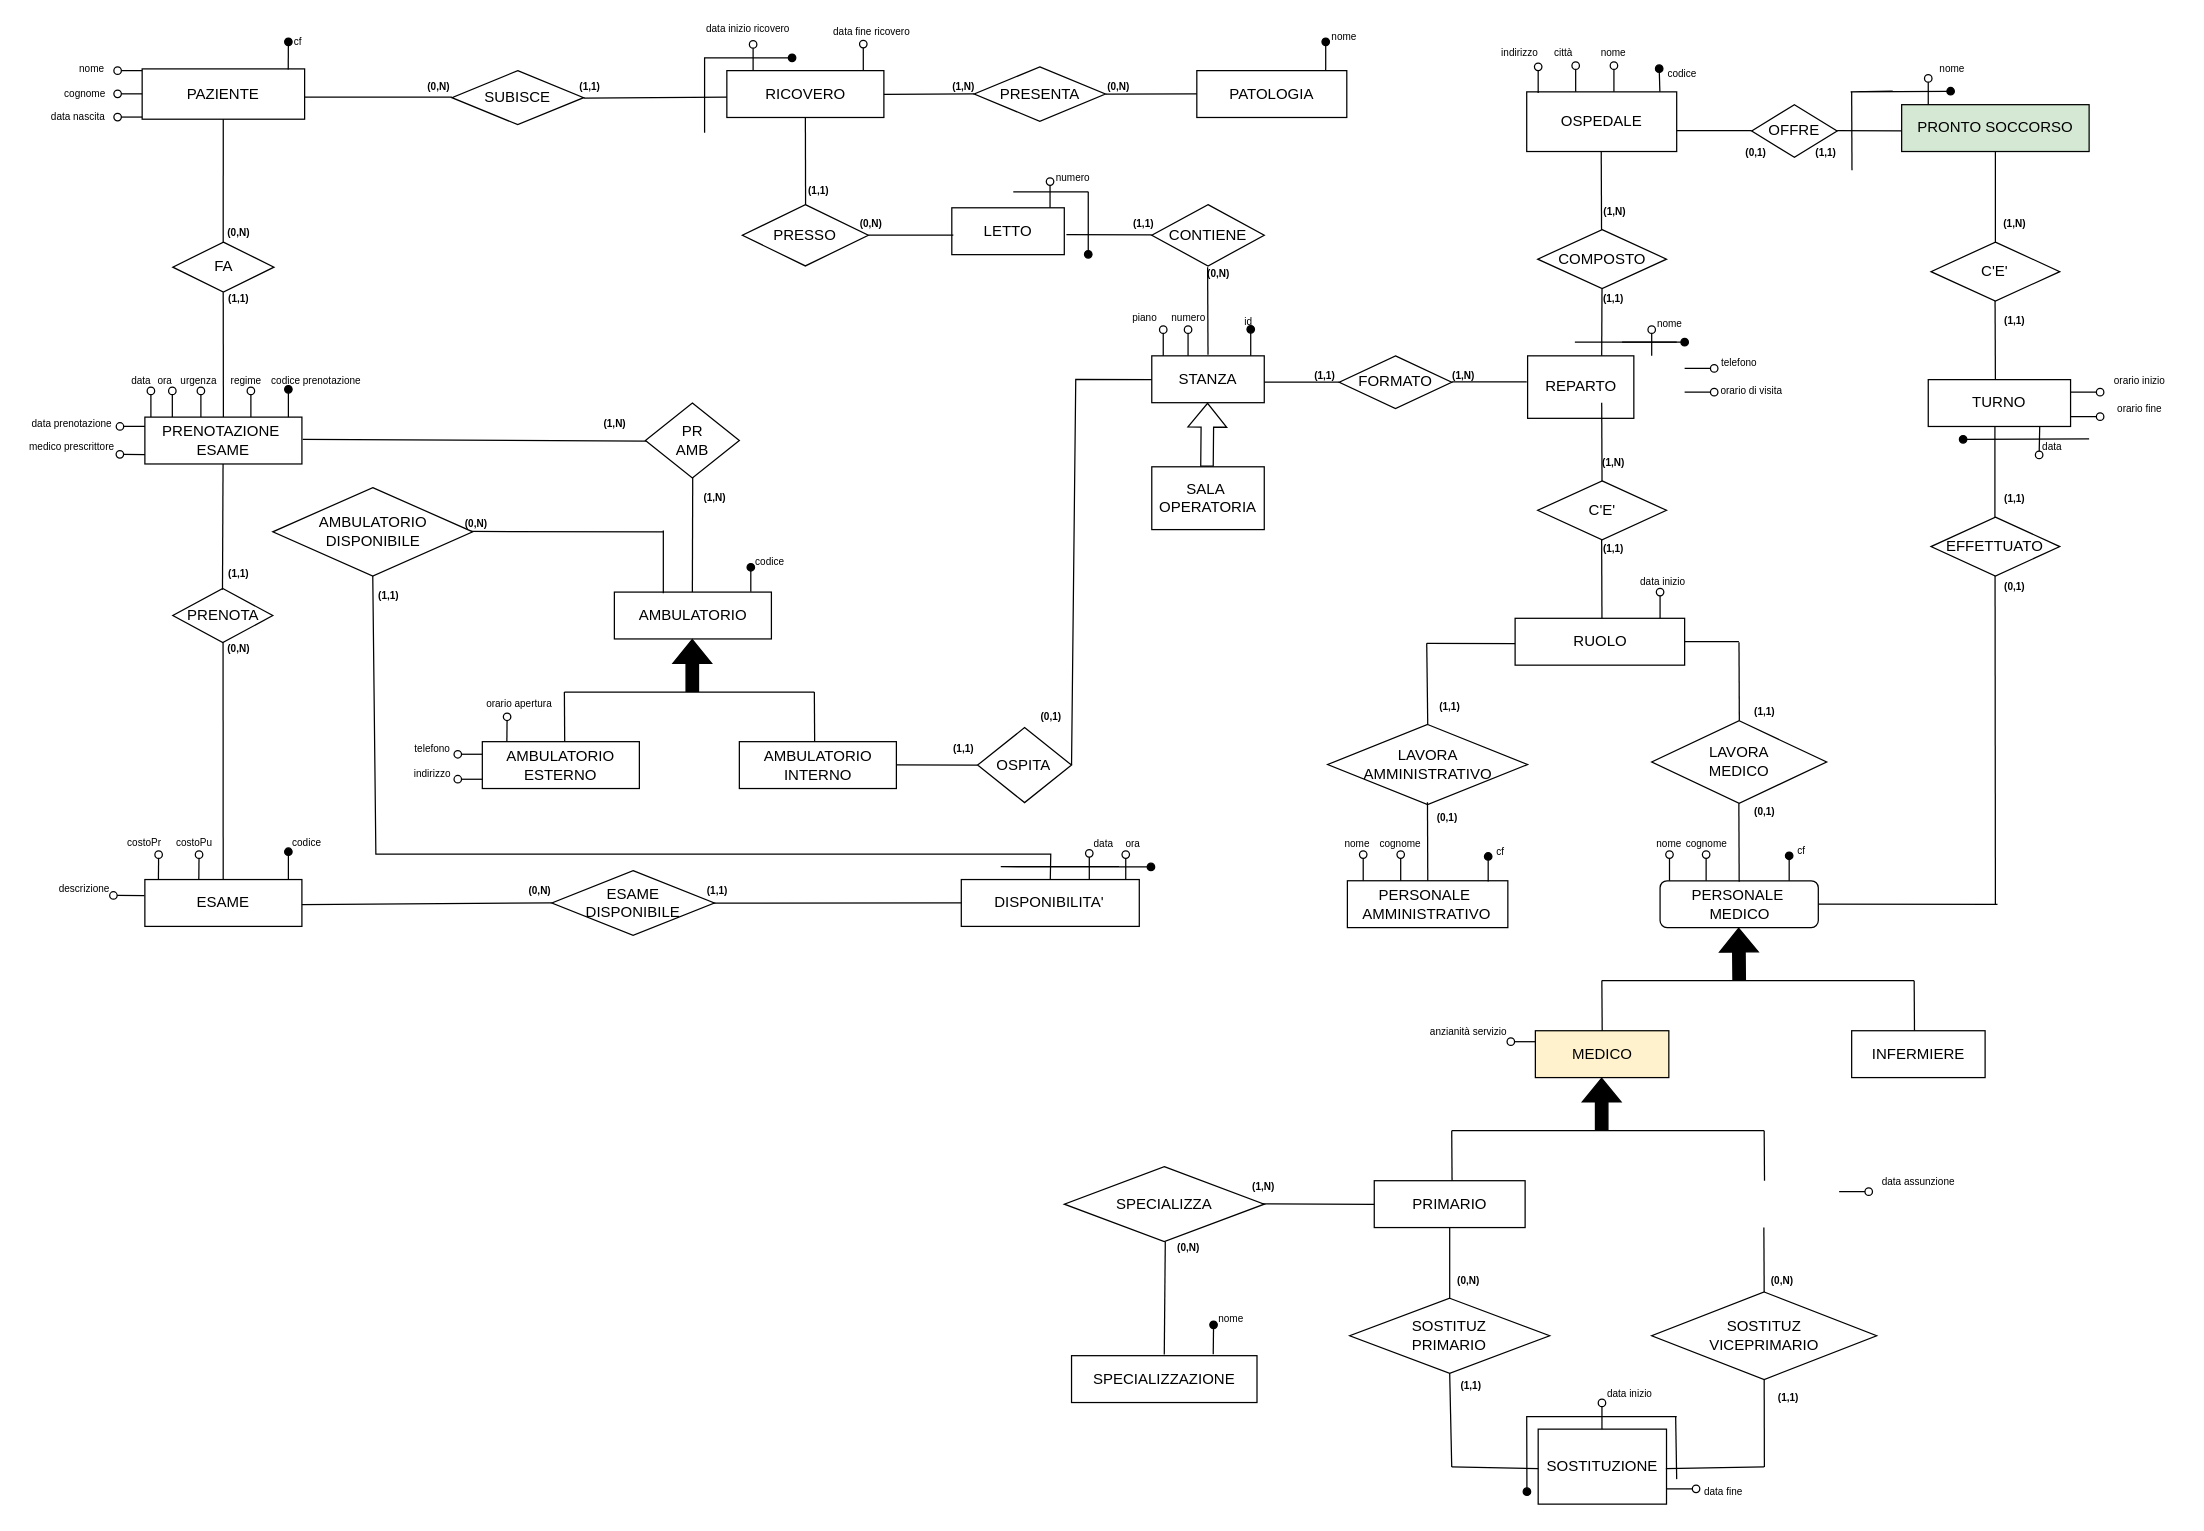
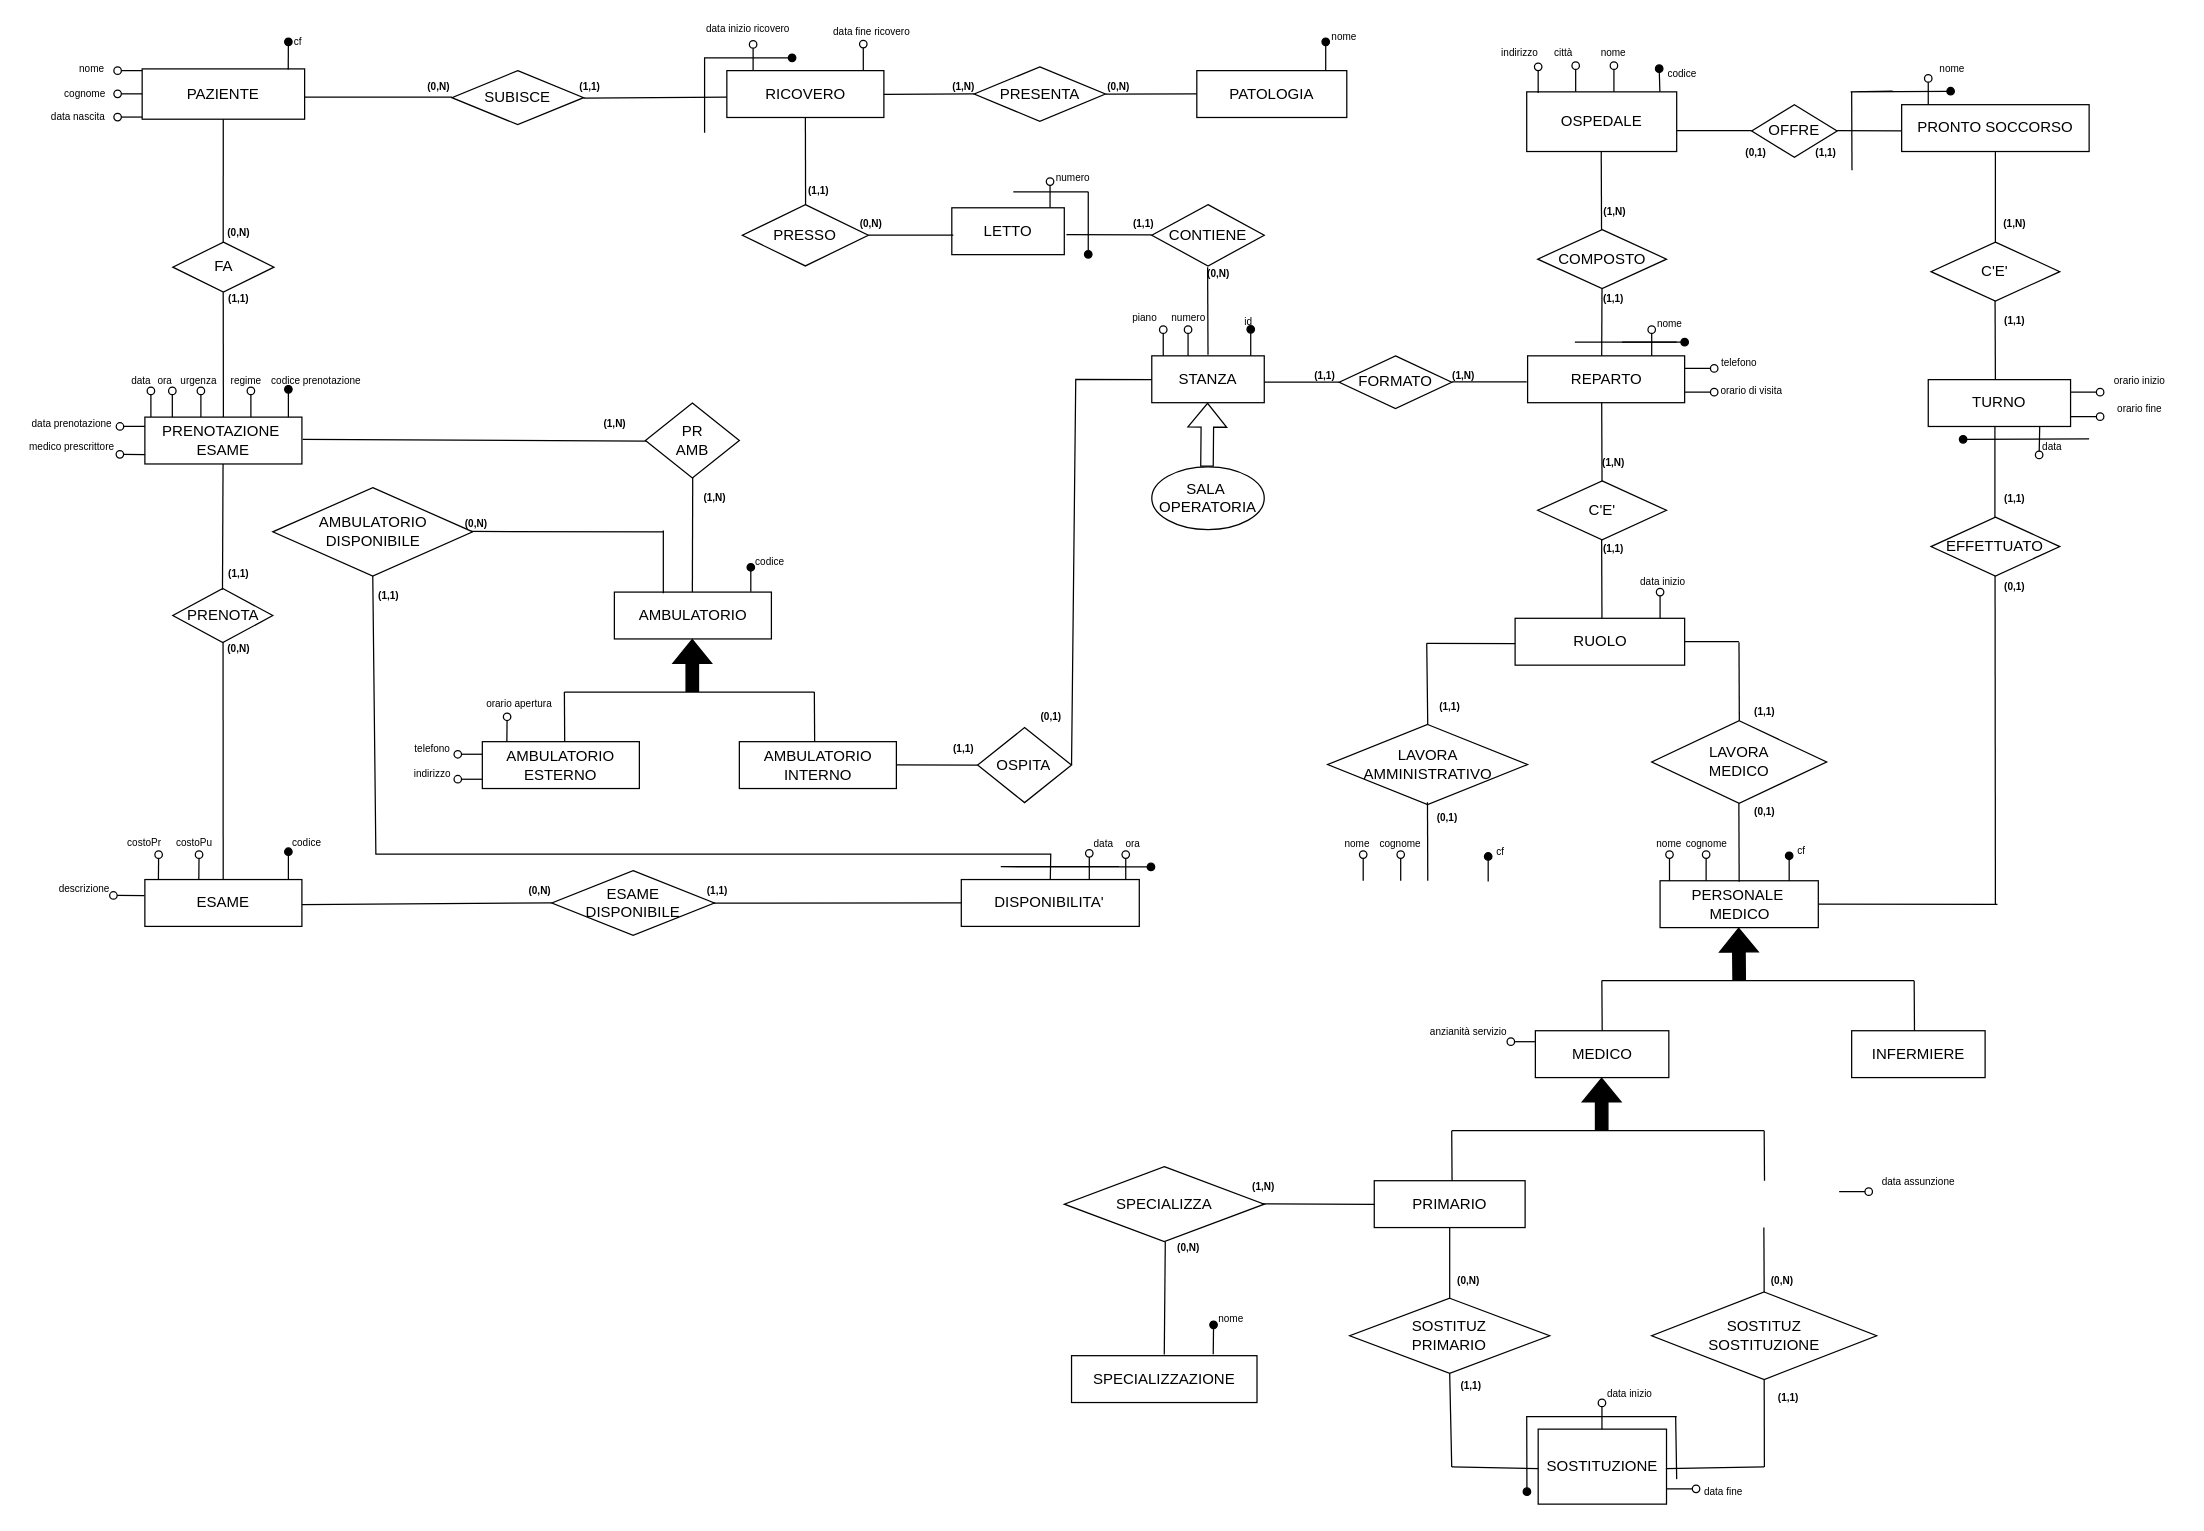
node "PRONTO SOCCORSO": fillcolor #d5e8d4 -> #ffffff
node "REPARTO": size 106x63 -> 157x47
node "SALA OPERATORIA": shape rectangle -> ellipse
node "PERSONALE AMMINISTRATIVO": removed
node "PERSONALE MEDICO": shape rounded rectangle -> rectangle
node "MEDICO": fillcolor #fff2cc -> #ffffff
node "SOSTITUZ VICEPRIMARIO": label "SOSTITUZ VICEPRIMARIO" -> "SOSTITUZ SOSTITUZIONE"
